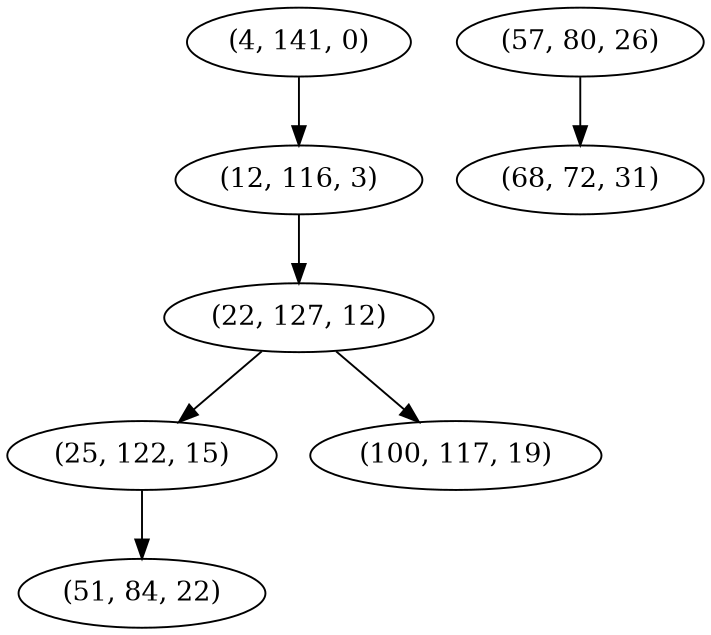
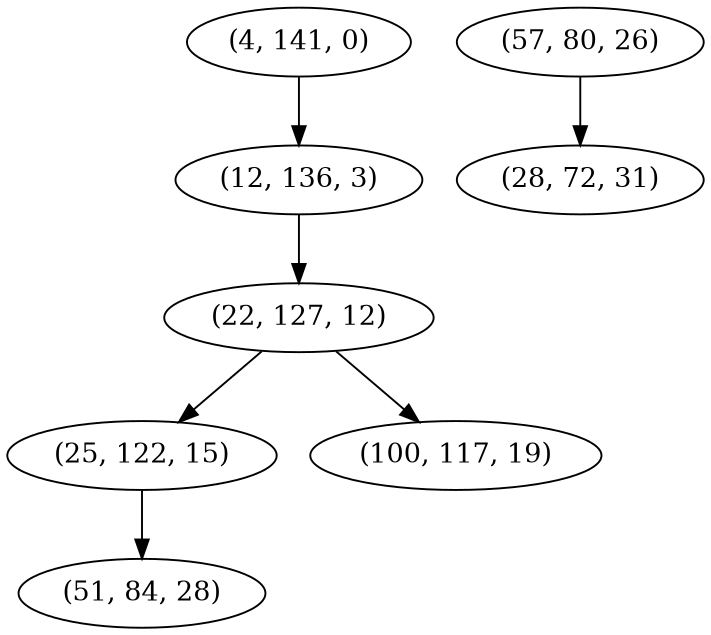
node "(12, 116, 3)": label "(12, 116, 3)" -> "(12, 136, 3)"
node "(68, 72, 31)": label "(68, 72, 31)" -> "(28, 72, 31)"
node "(51, 84, 22)": label "(51, 84, 22)" -> "(51, 84, 28)"
